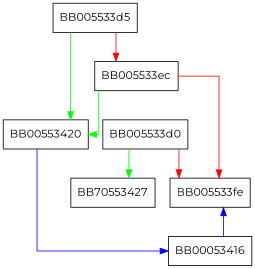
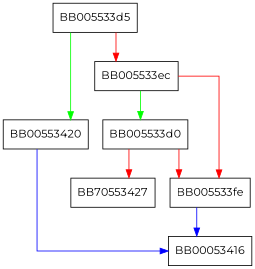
edge "BB005533ec" -> "BB00553420": now "BB005533ec" -> "BB005533d0"
edge "BB005533d0" -> "BB70553427": color green -> red
edge "BB00053416" -> "BB005533fe": reversed
